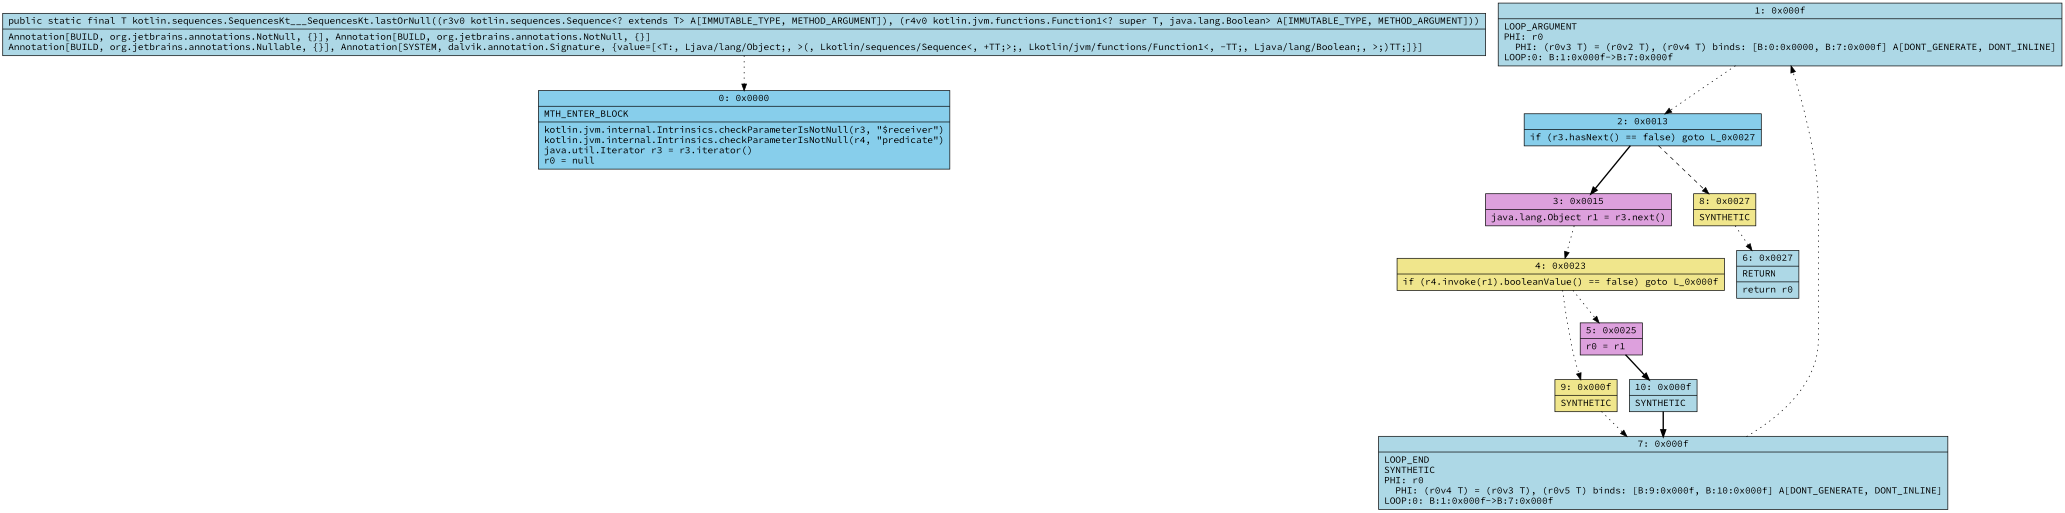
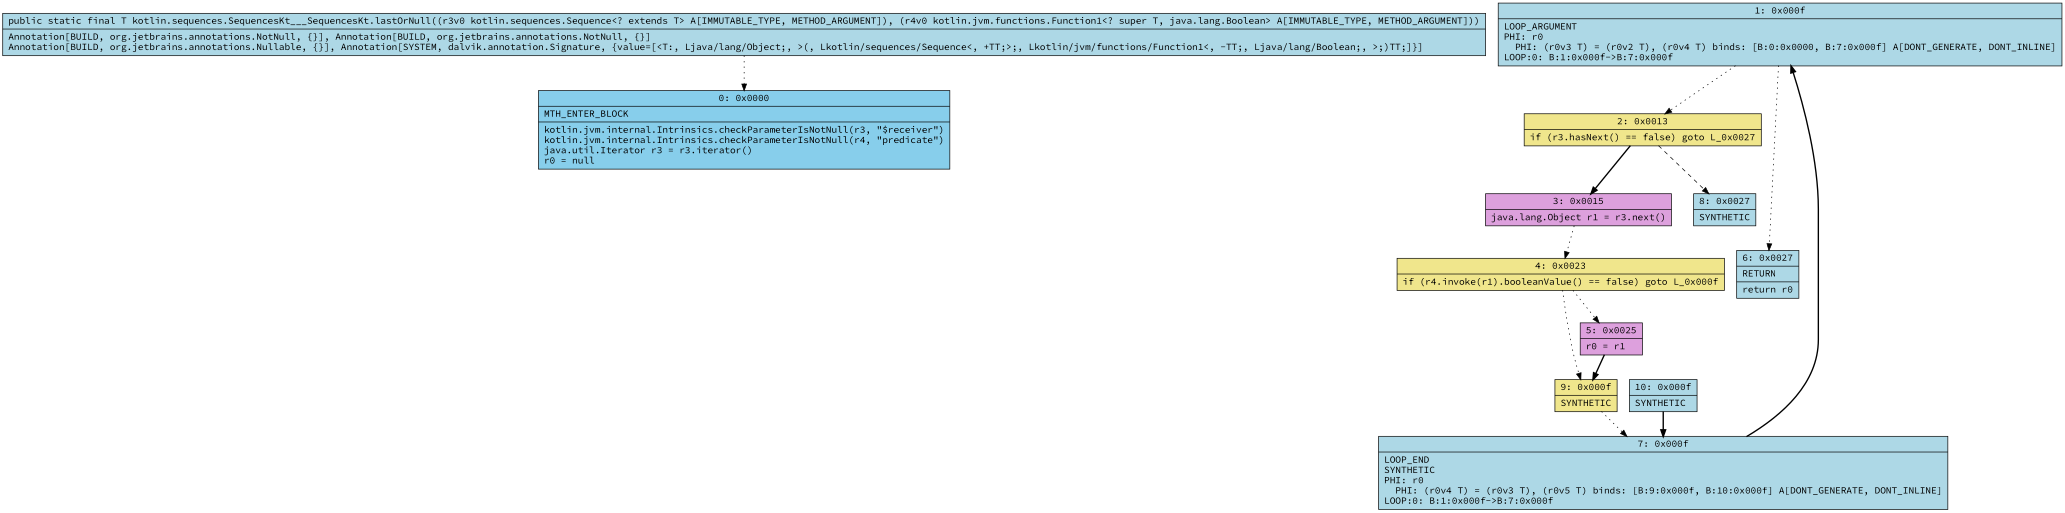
node "2: 0x0013": fillcolor skyblue -> khaki
node "8: 0x0027": fillcolor khaki -> lightblue
edge "8: 0x0027" -> "6: 0x0027": now "1: 0x000f" -> "6: 0x0027"
edge "7: 0x000f" -> "1: 0x000f": style dotted -> bold
edge "5: 0x0025" -> "10: 0x000f": now "5: 0x0025" -> "9: 0x000f"
